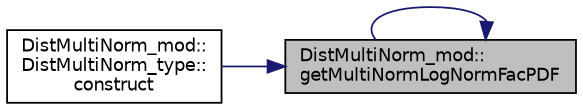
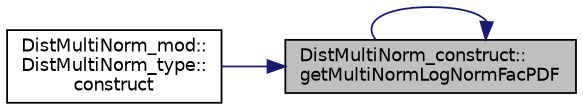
node "DistMultiNorm_mod:: getMultiNormLogNormFacPDF": label "DistMultiNorm_mod:: getMultiNormLogNormFacPDF" -> "DistMultiNorm_construct:: getMultiNormLogNormFacPDF"
